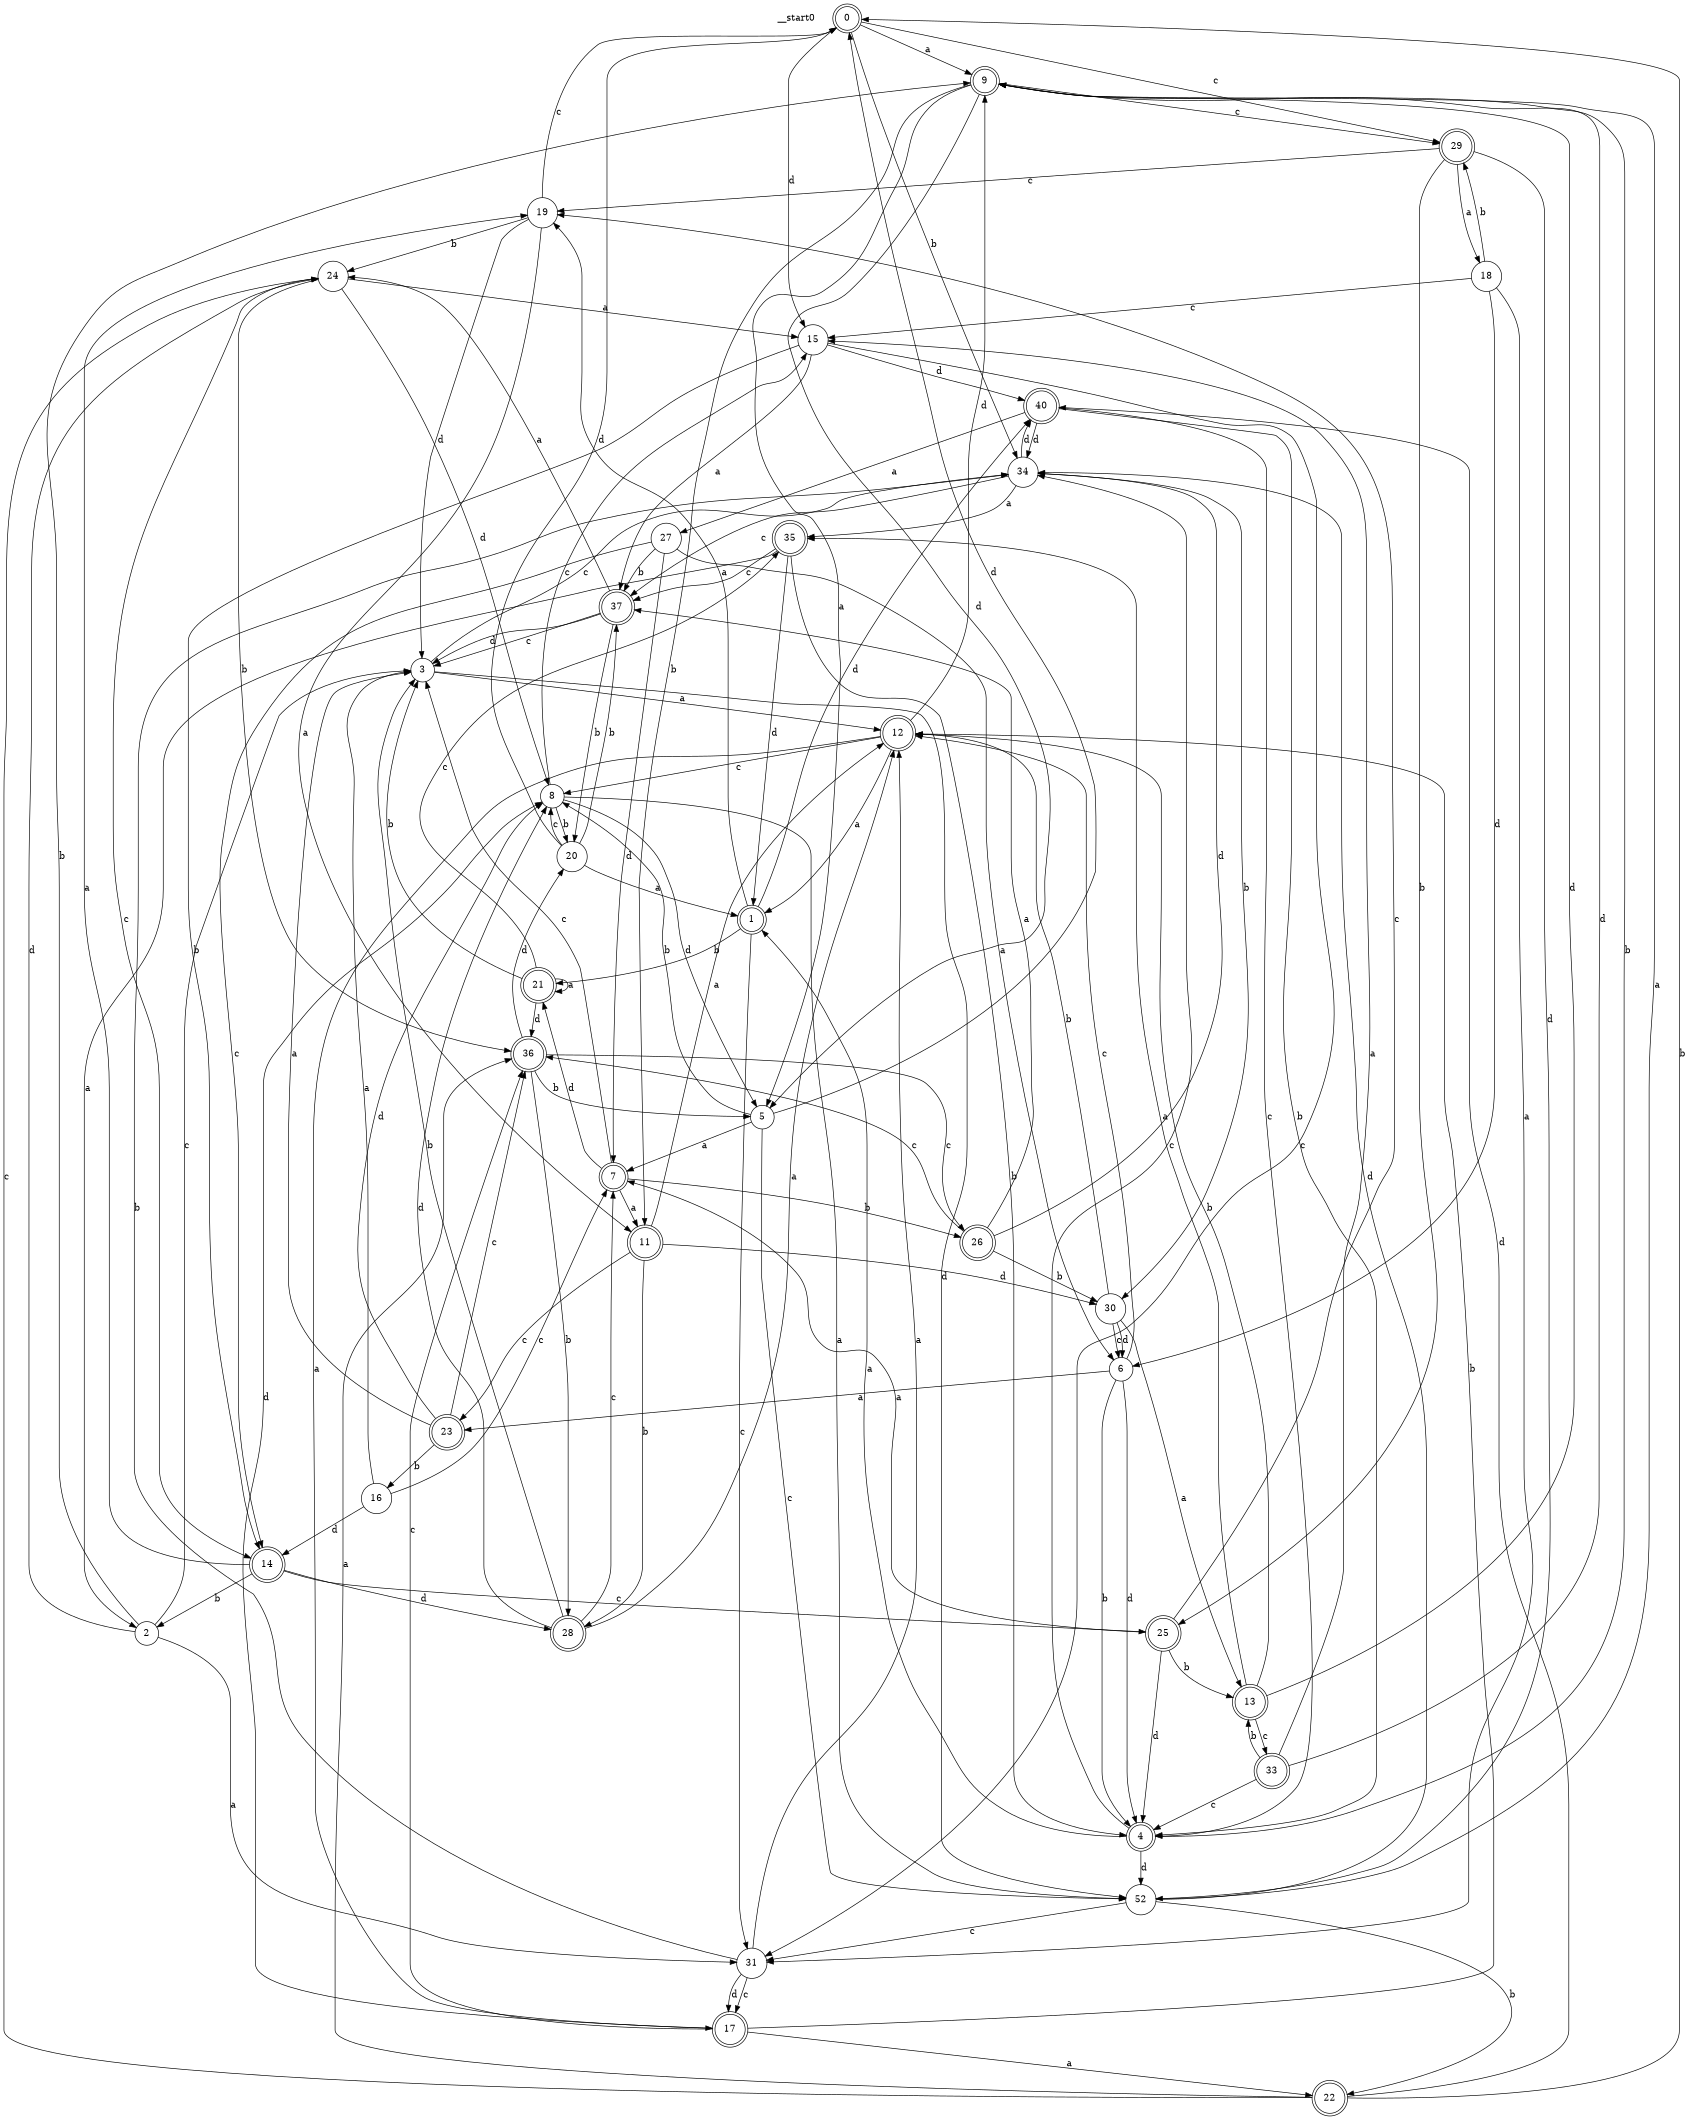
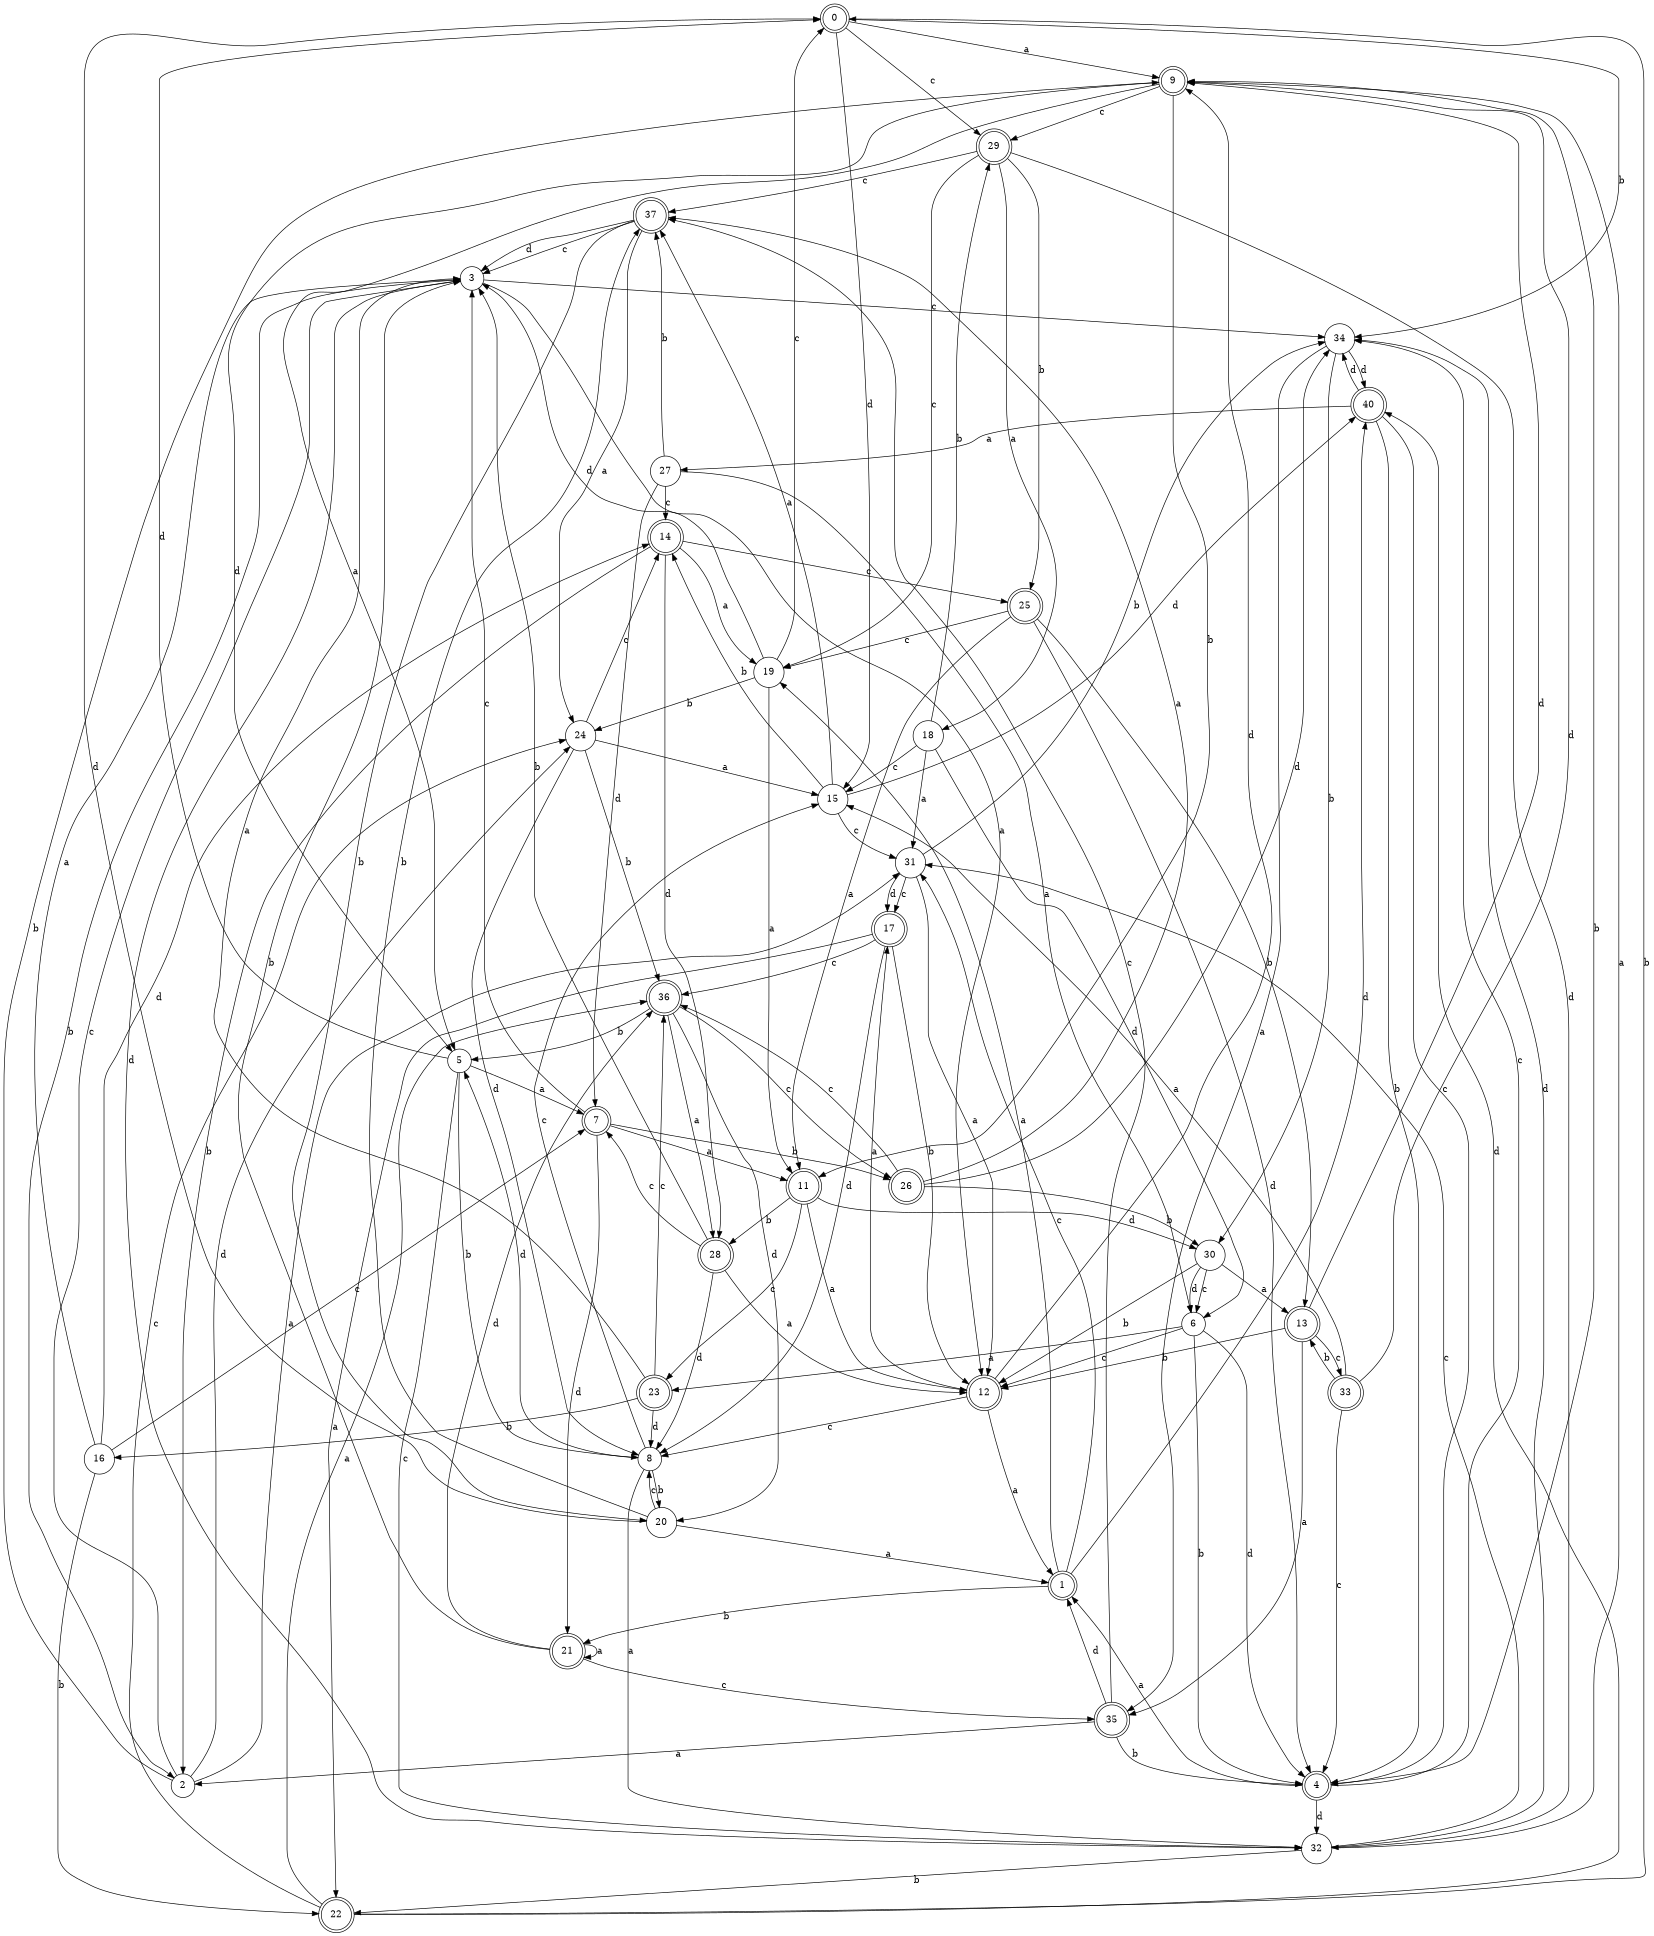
node "__start0": removed
edge "34" -> "37": now "29" -> "37"
edge "3" -> "2": added, label "b"
edge "36" -> "28": label "b" -> "a"
edge "25" -> "7": now "25" -> "11"
edge "16" -> "22": added, label "b"
node "52": label "52" -> "32"
